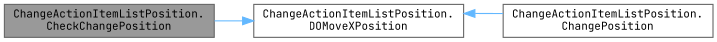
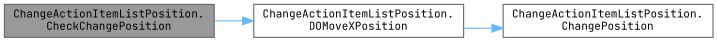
edge "ChangeActionItemListPosition. ChangePosition" -> "ChangeActionItemListPosition. DOMoveXPosition": reversed
